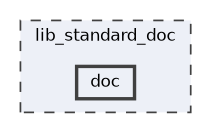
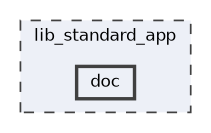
cluster "lib_standard_doc": label "lib_standard_doc" -> "lib_standard_app"
